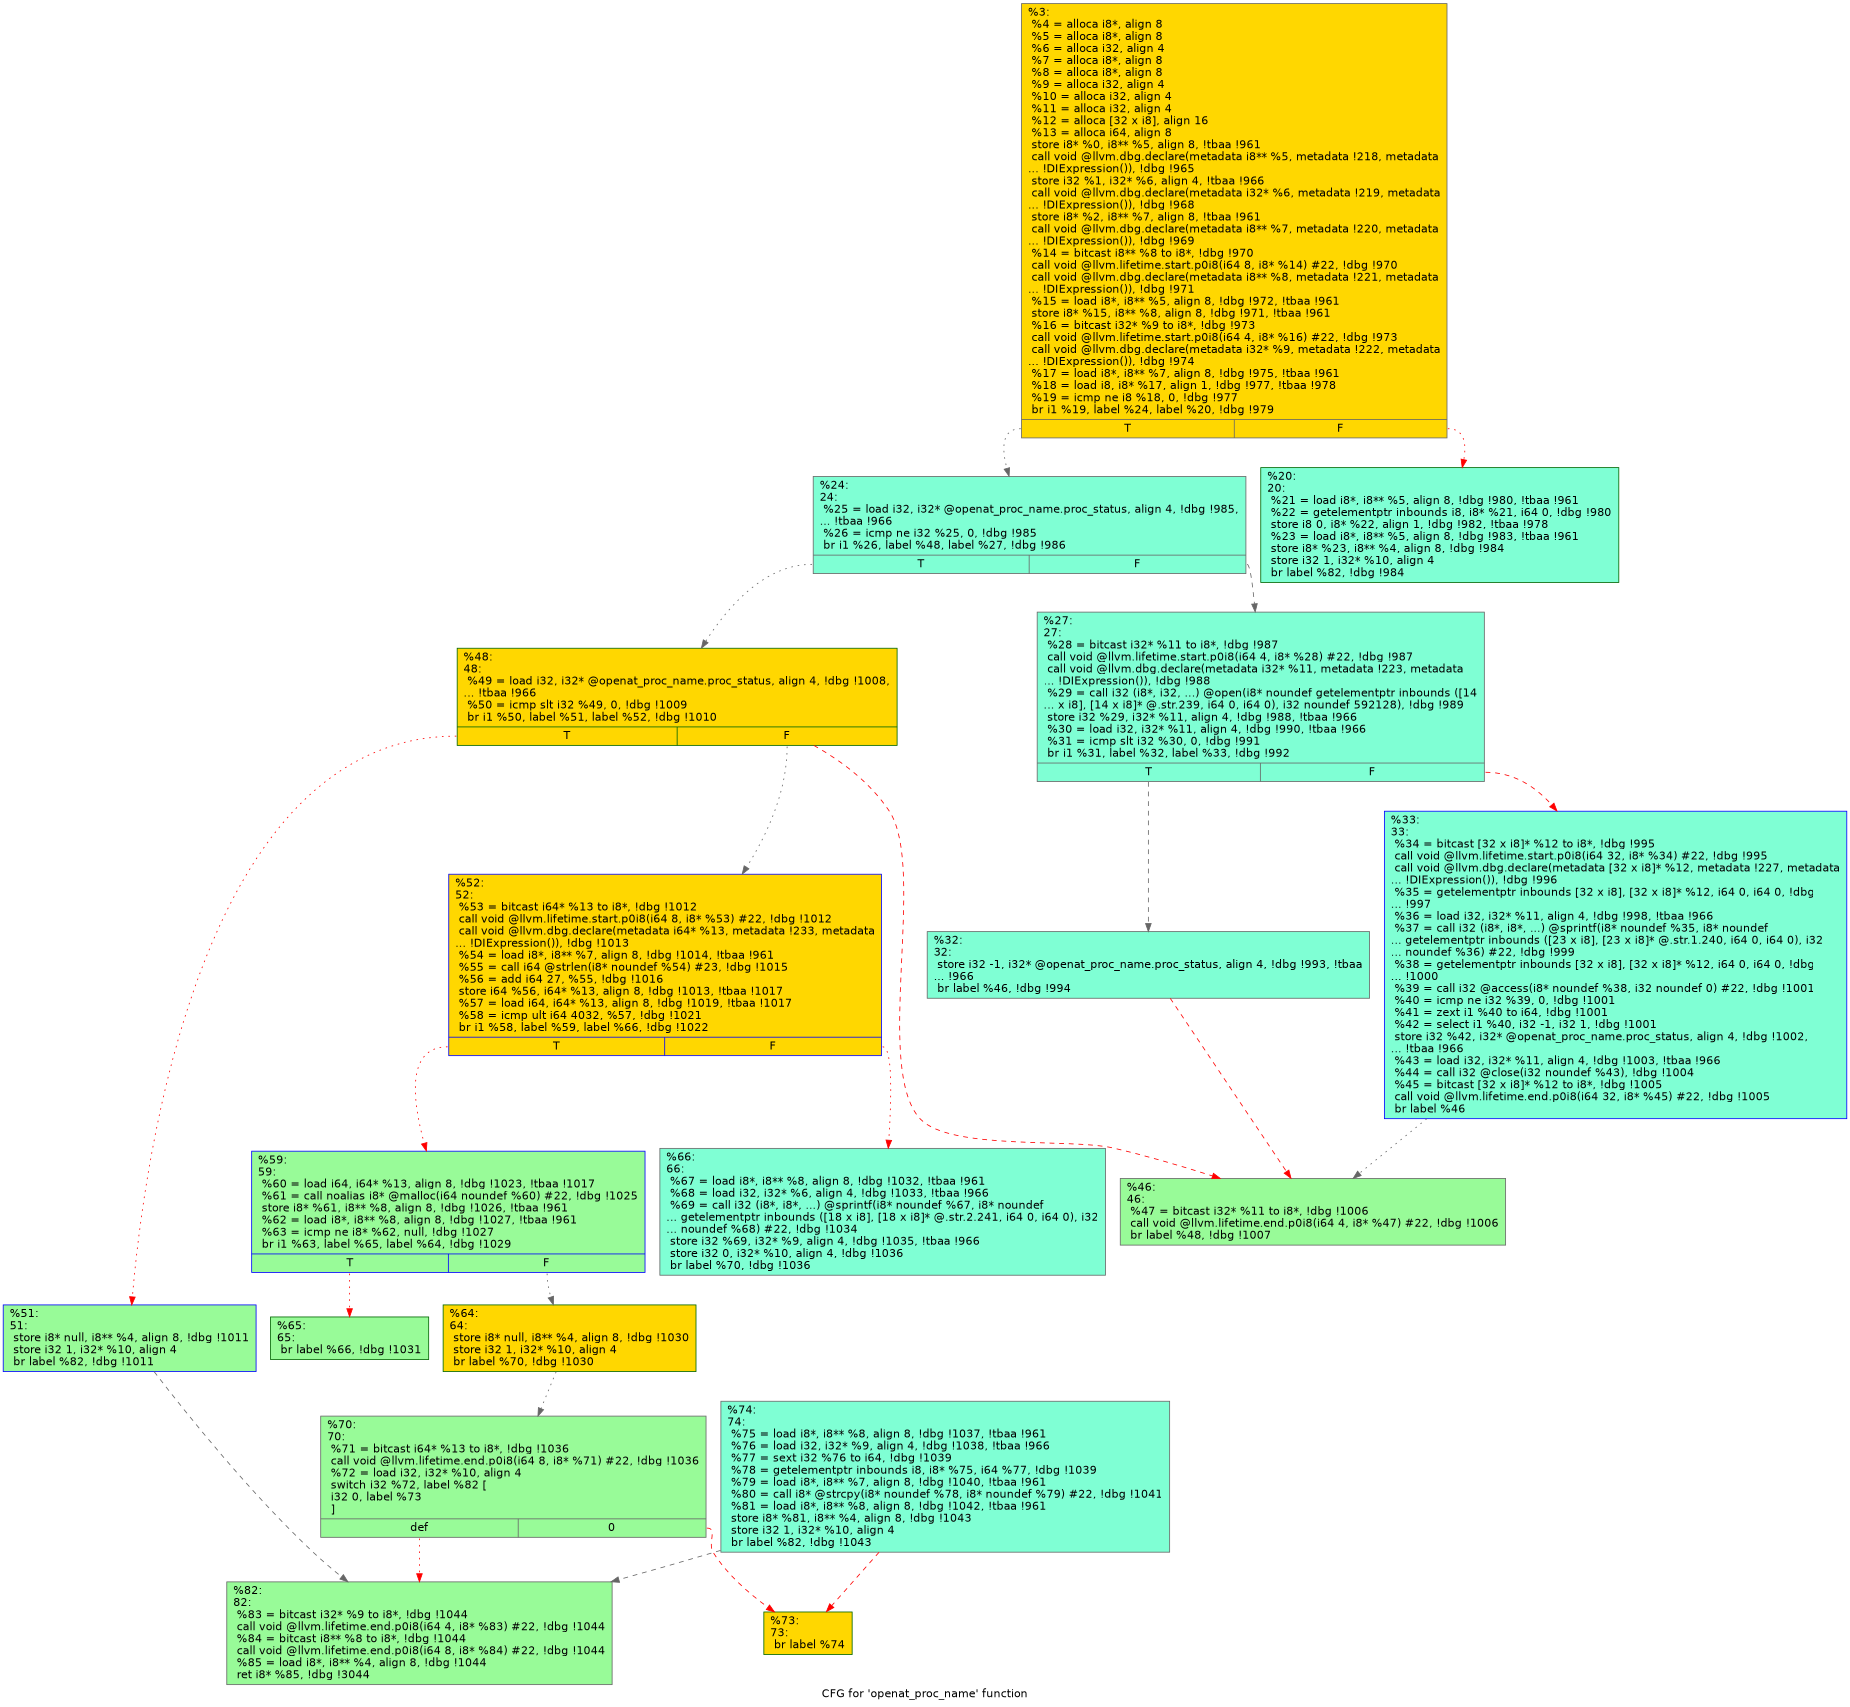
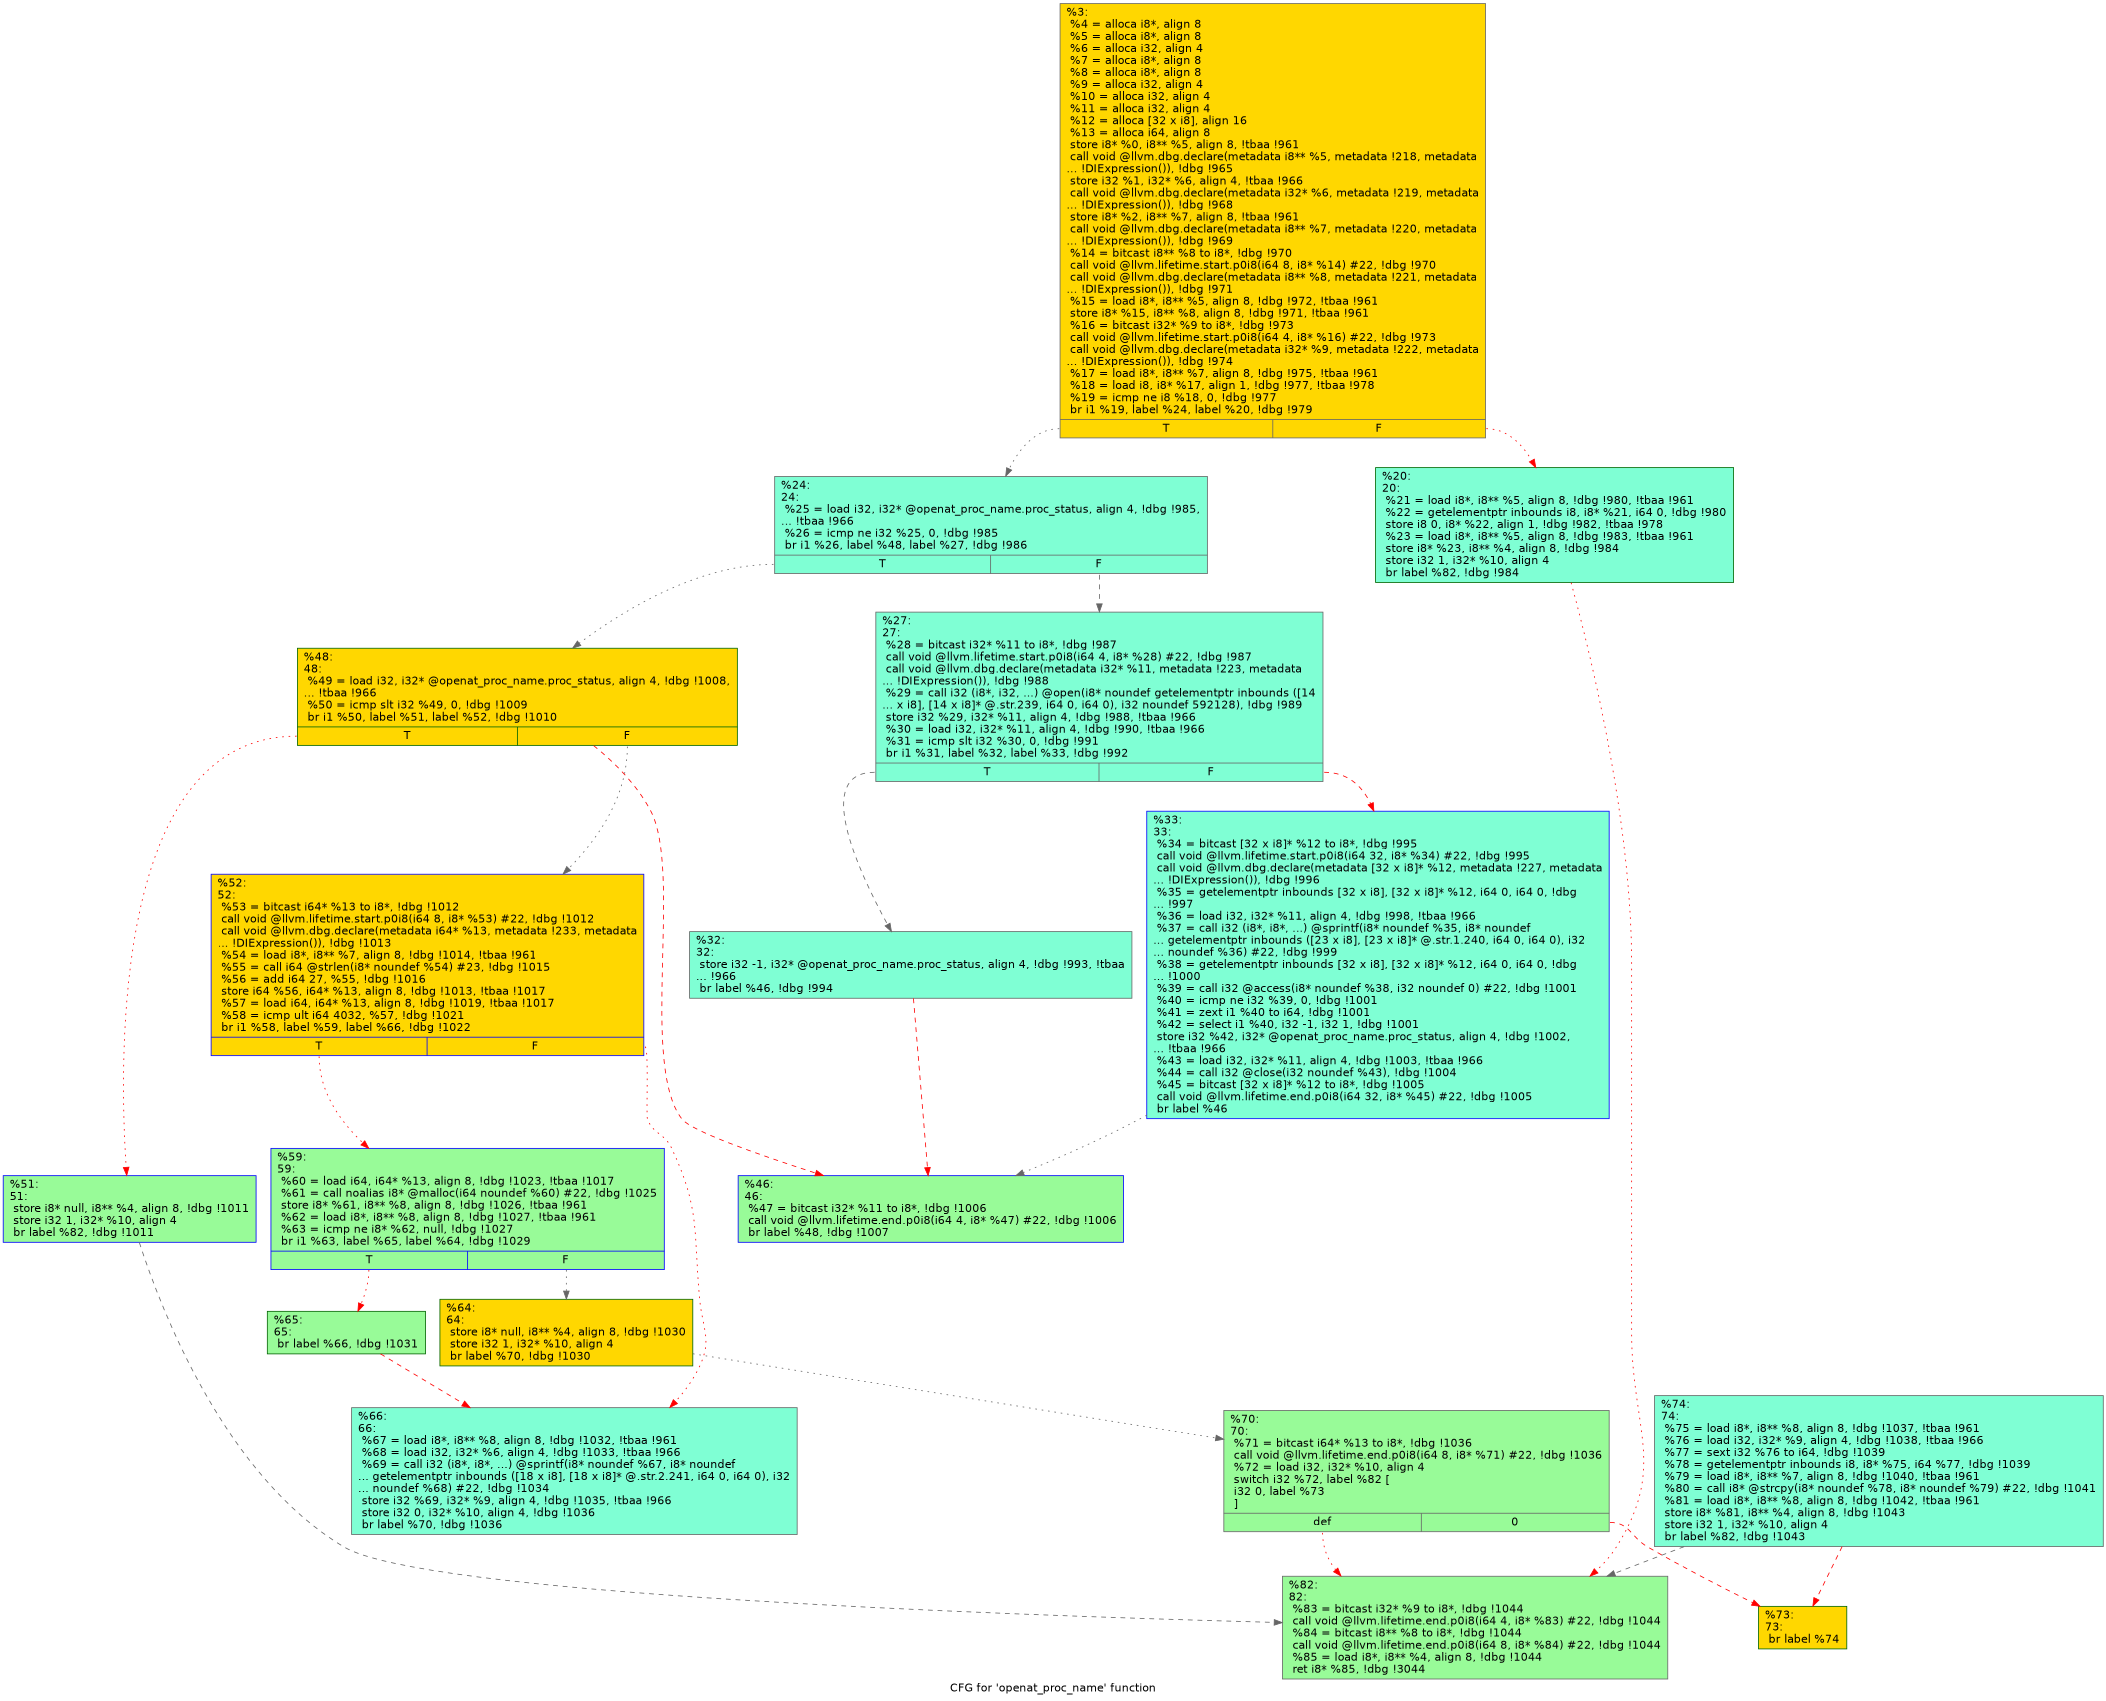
edge "%20:" -> "%82:": added
node "%46:": color gray40 -> blue
edge "%65:" -> "%66:": added
